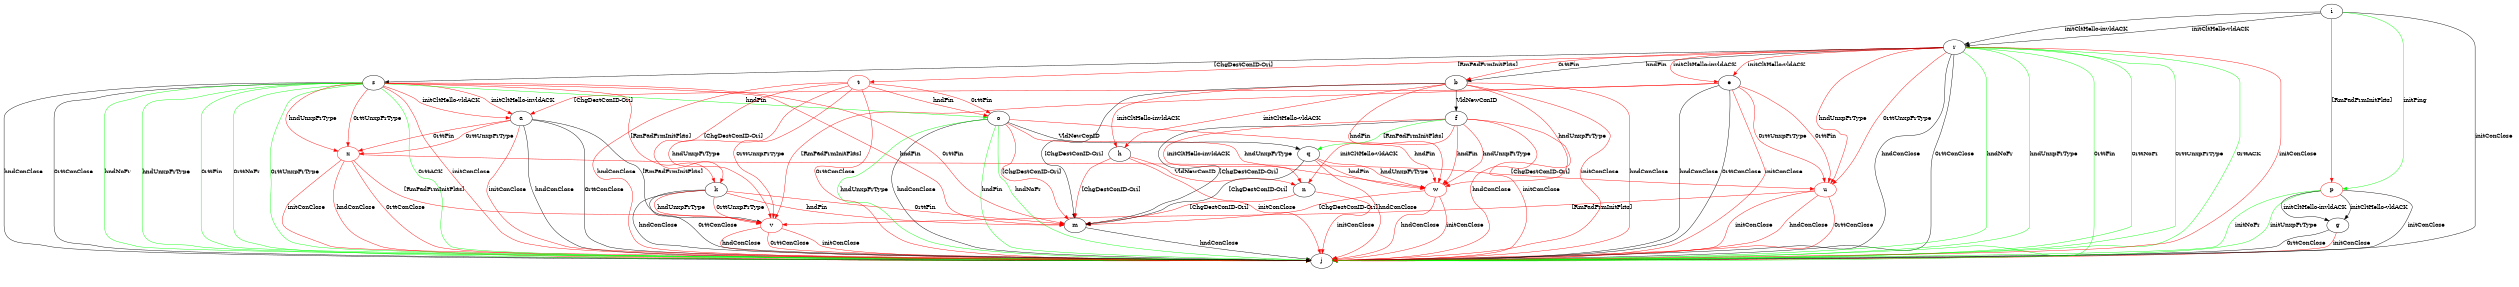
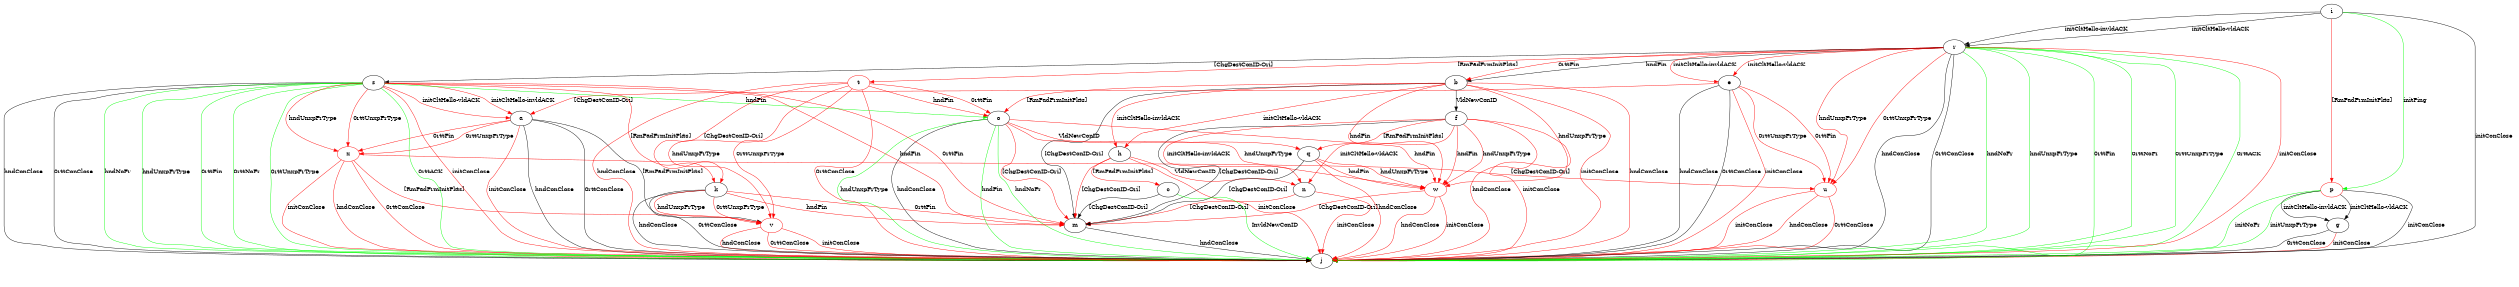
edge "b" -> "o": added, label "[RmPadFrmInitPkts]"
edge "e" -> "v": removed, label "[RmPadFrmInitPkts]"
edge "f" -> "q": color green -> red
edge "o" -> "q": color black -> red
node "c": added
edge "u" -> "v": removed, label "[RmPadFrmInitPkts]"
